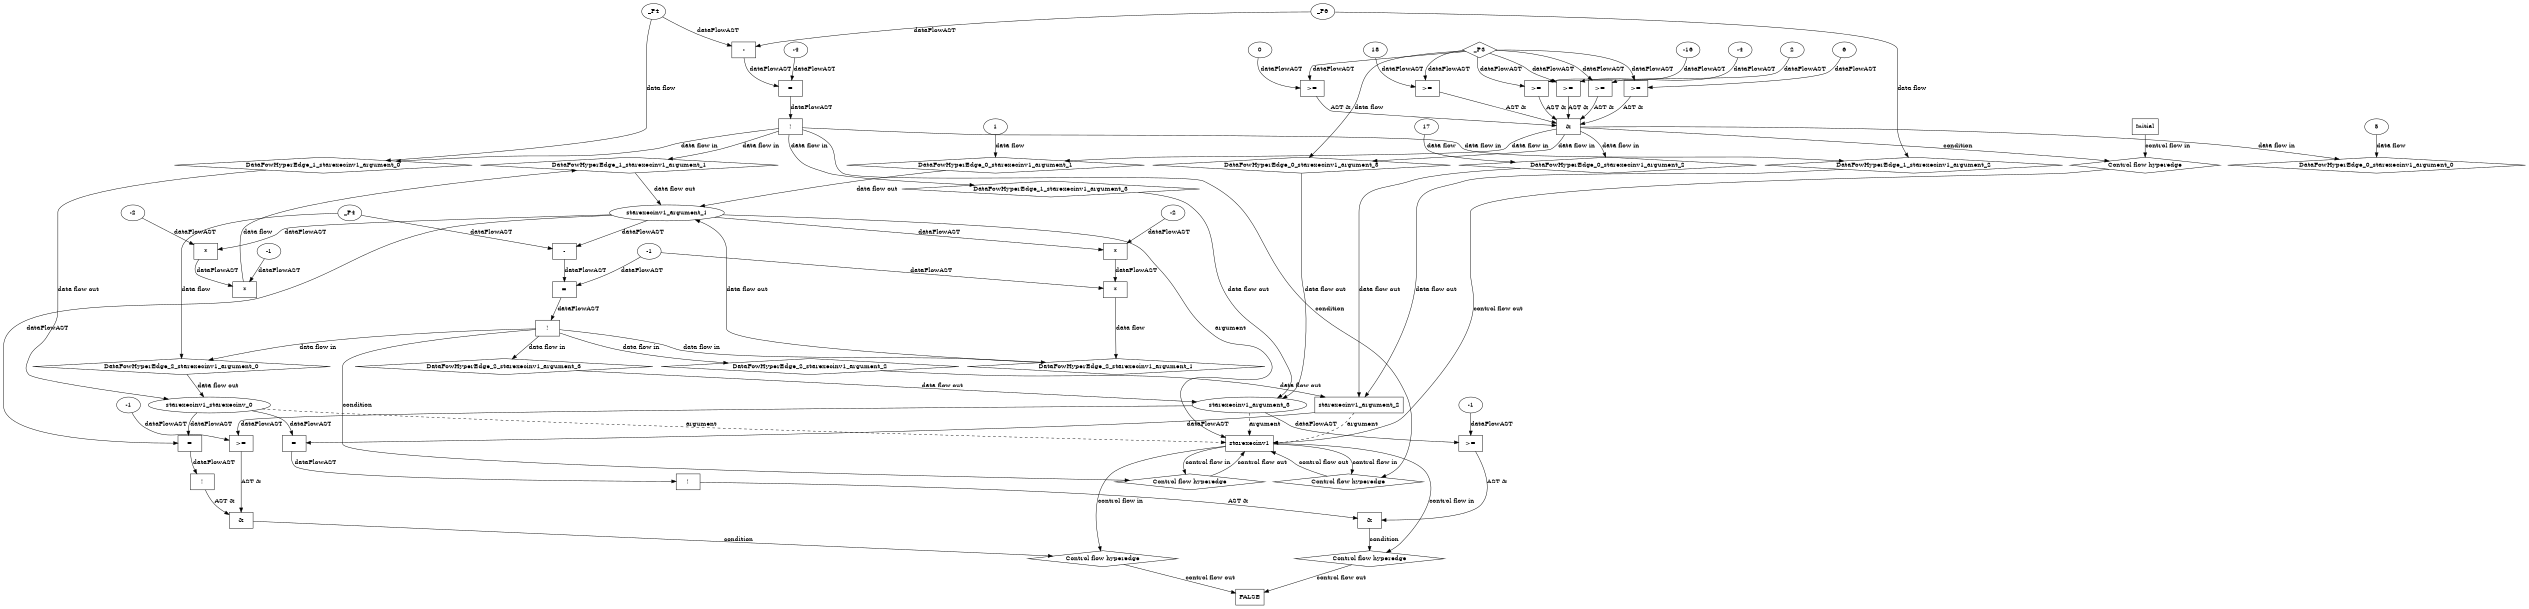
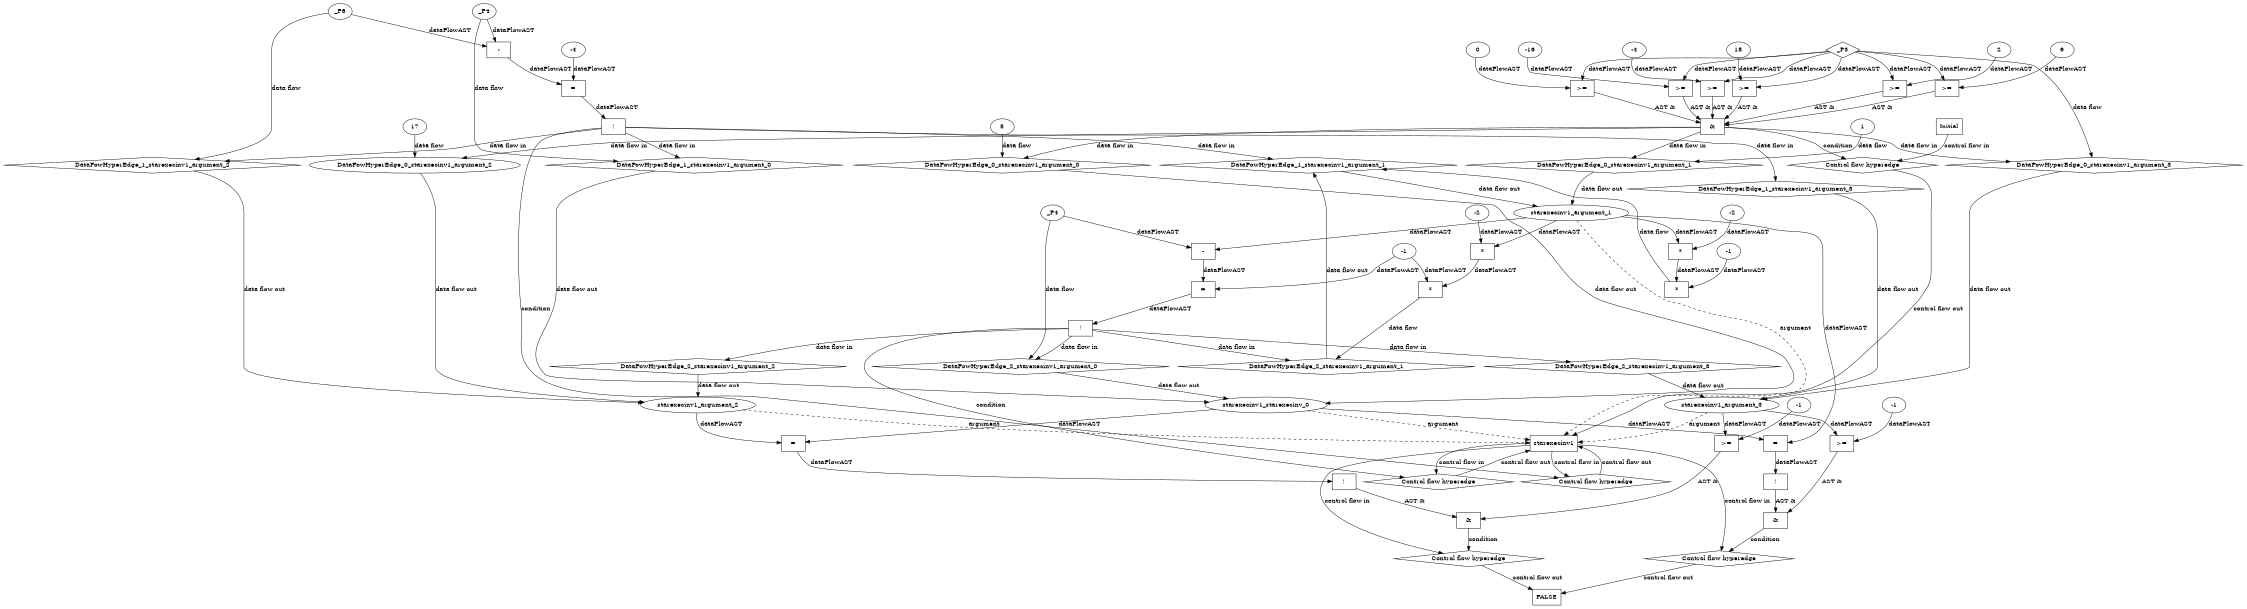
node "DataFowHyperEdge_0_starexecinv1_argument_2": shape diamond -> ellipse
edge "starexecinv1_argument_1" -> "starexecinv1": style solid -> dashed
edge "DataFowHyperEdge_0_starexecinv1_argument_0" -> "starexecinv1_starexecinv_0": added, label "data flow out"
edge "DataFowHyperEdge_2_starexecinv1_argument_1" -> "starexecinv1_argument_1": now "DataFowHyperEdge_2_starexecinv1_argument_1" -> "DataFowHyperEdge_1_starexecinv1_argument_1"
node "starexecinv1_argument_2": shape box -> ellipse
